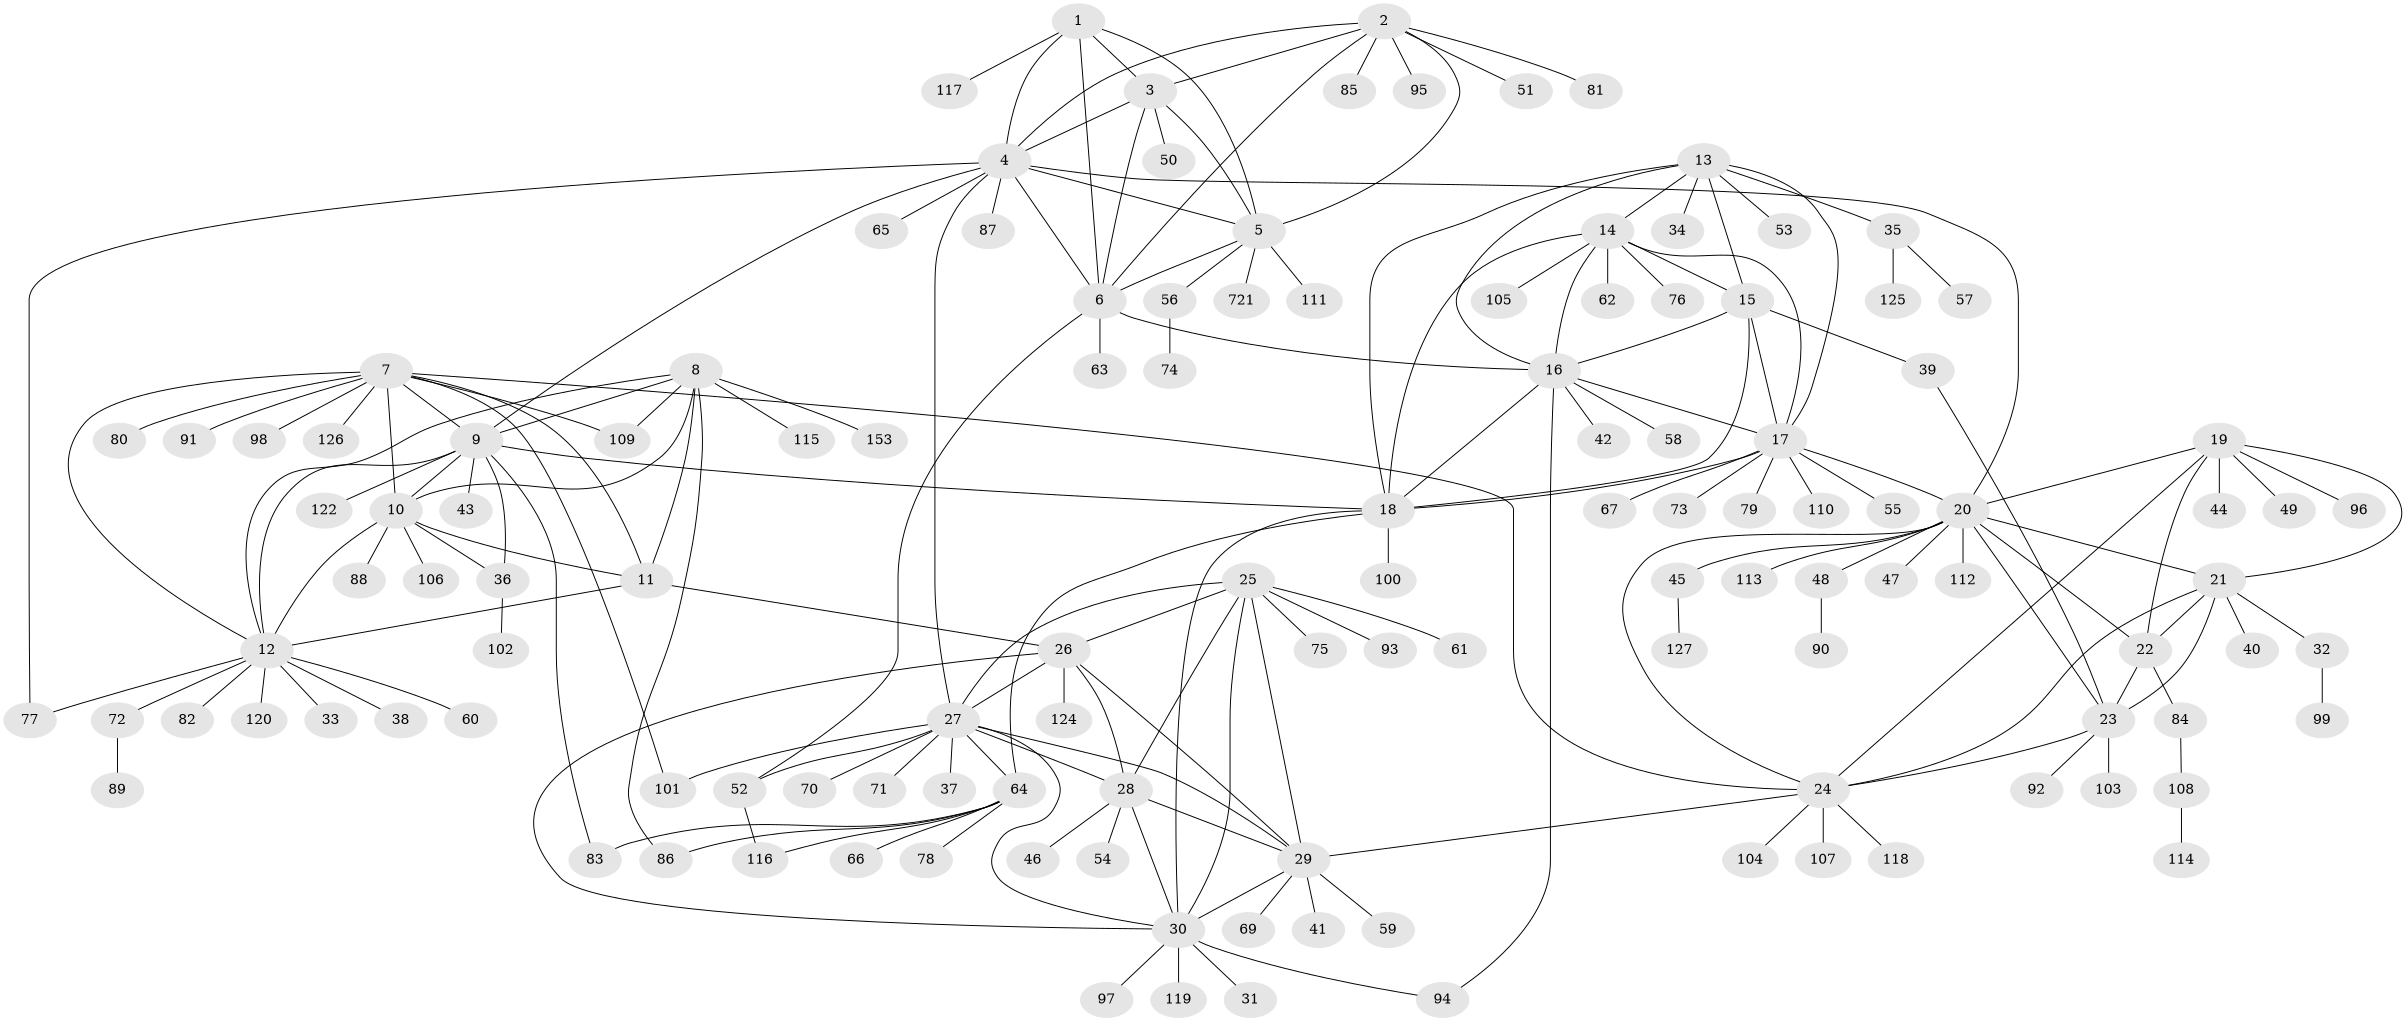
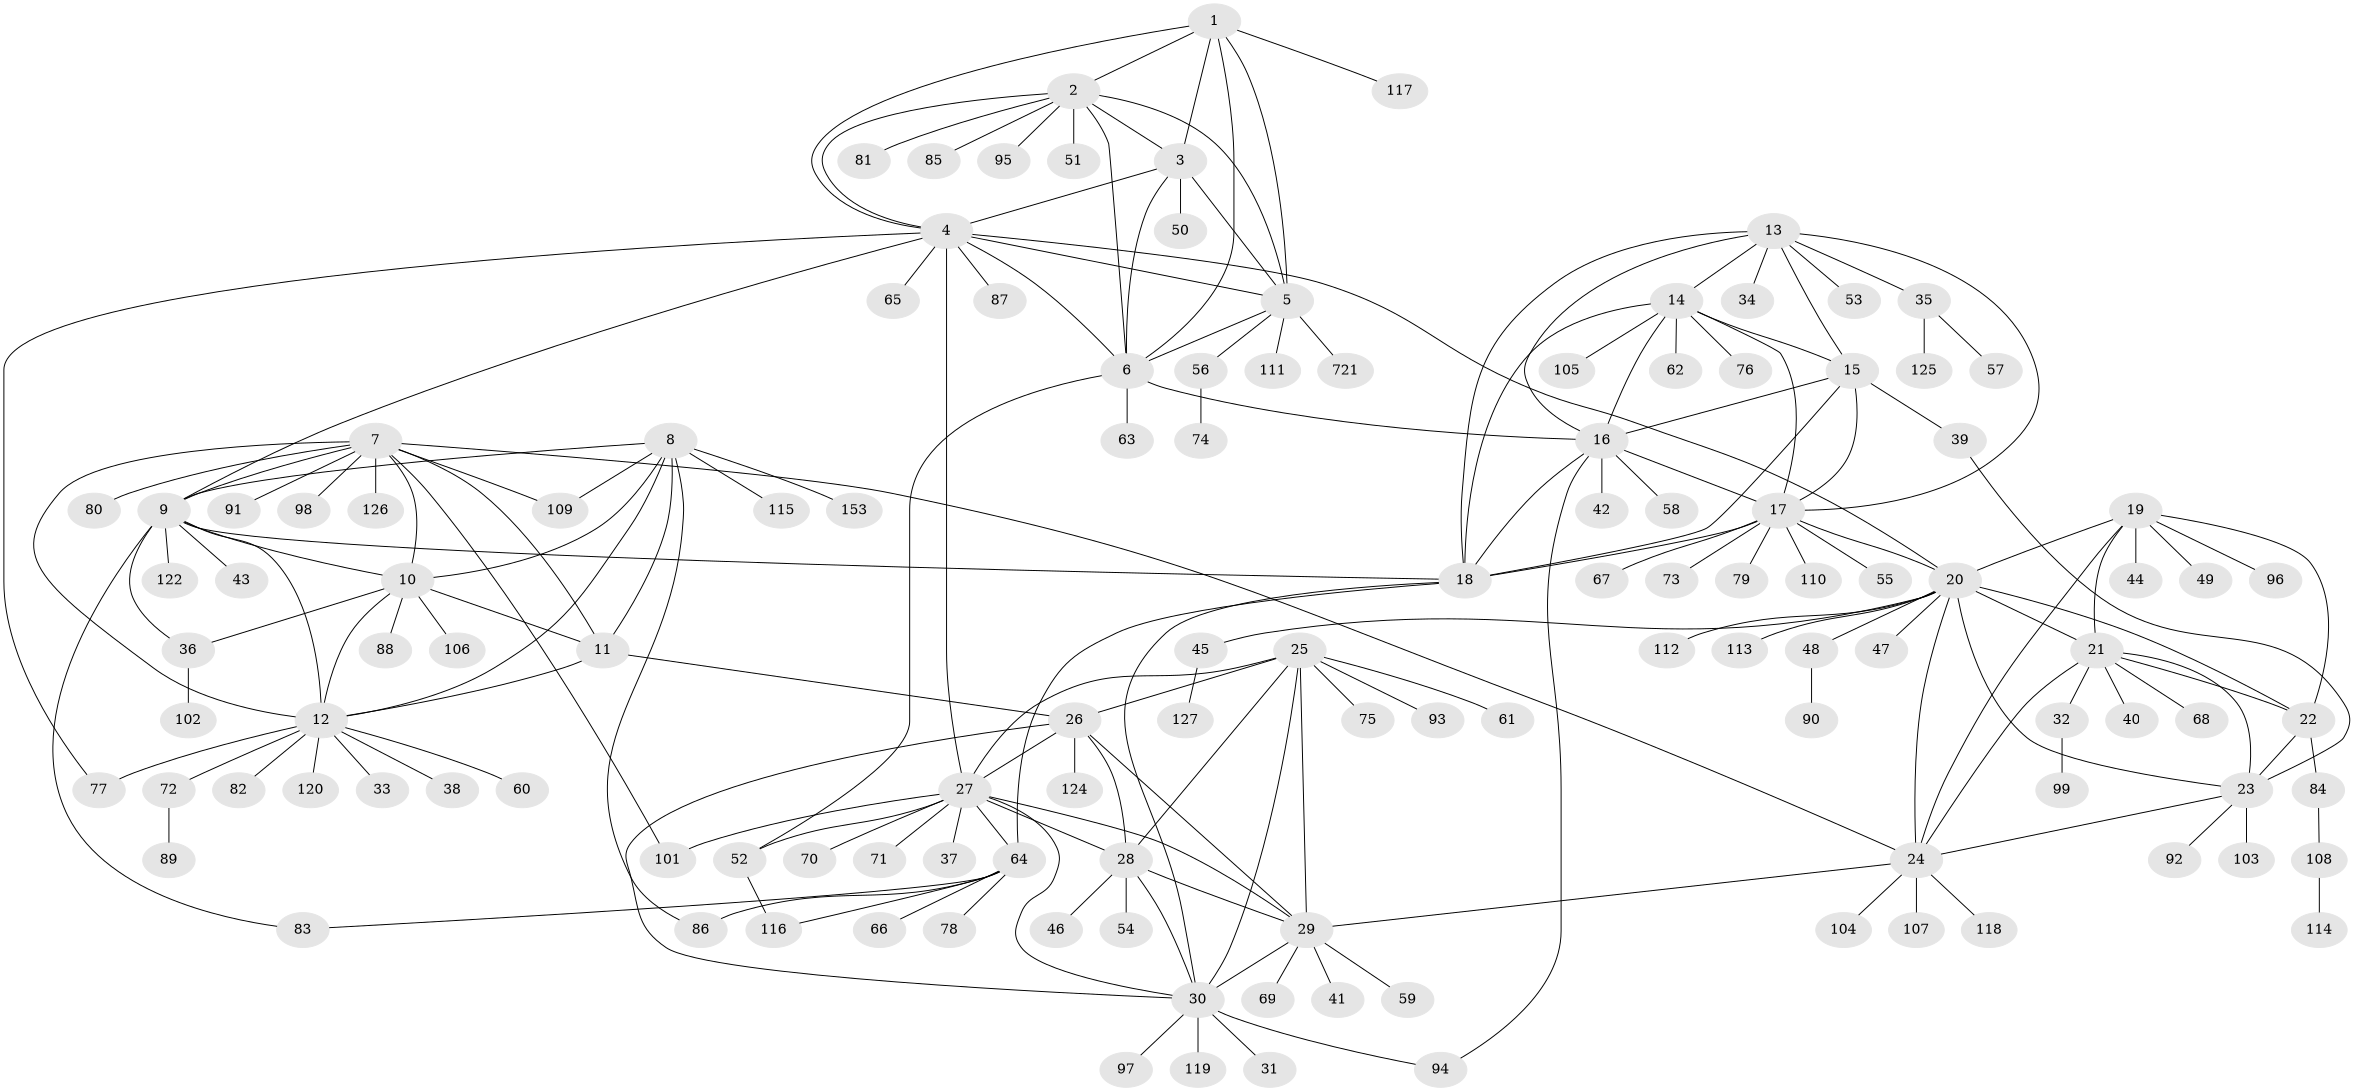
edge "1" -- "2": added
node "100": removed
node "68": added
